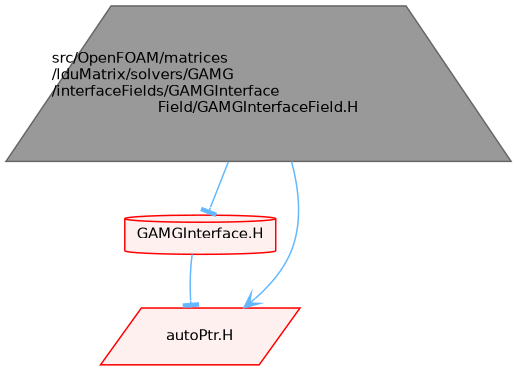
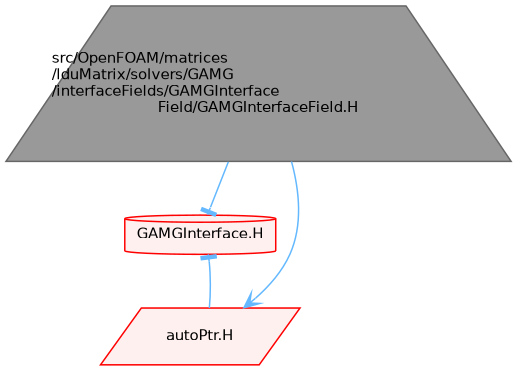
edge "GAMGInterface.H" -> "autoPtr.H": reversed
